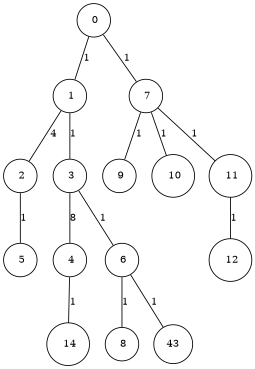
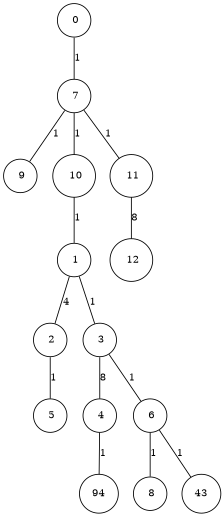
edge "0" -- "1": now "10" -- "1"
edge "11" -- "12": label "1" -> "8"
node "14": label "14" -> "94"
